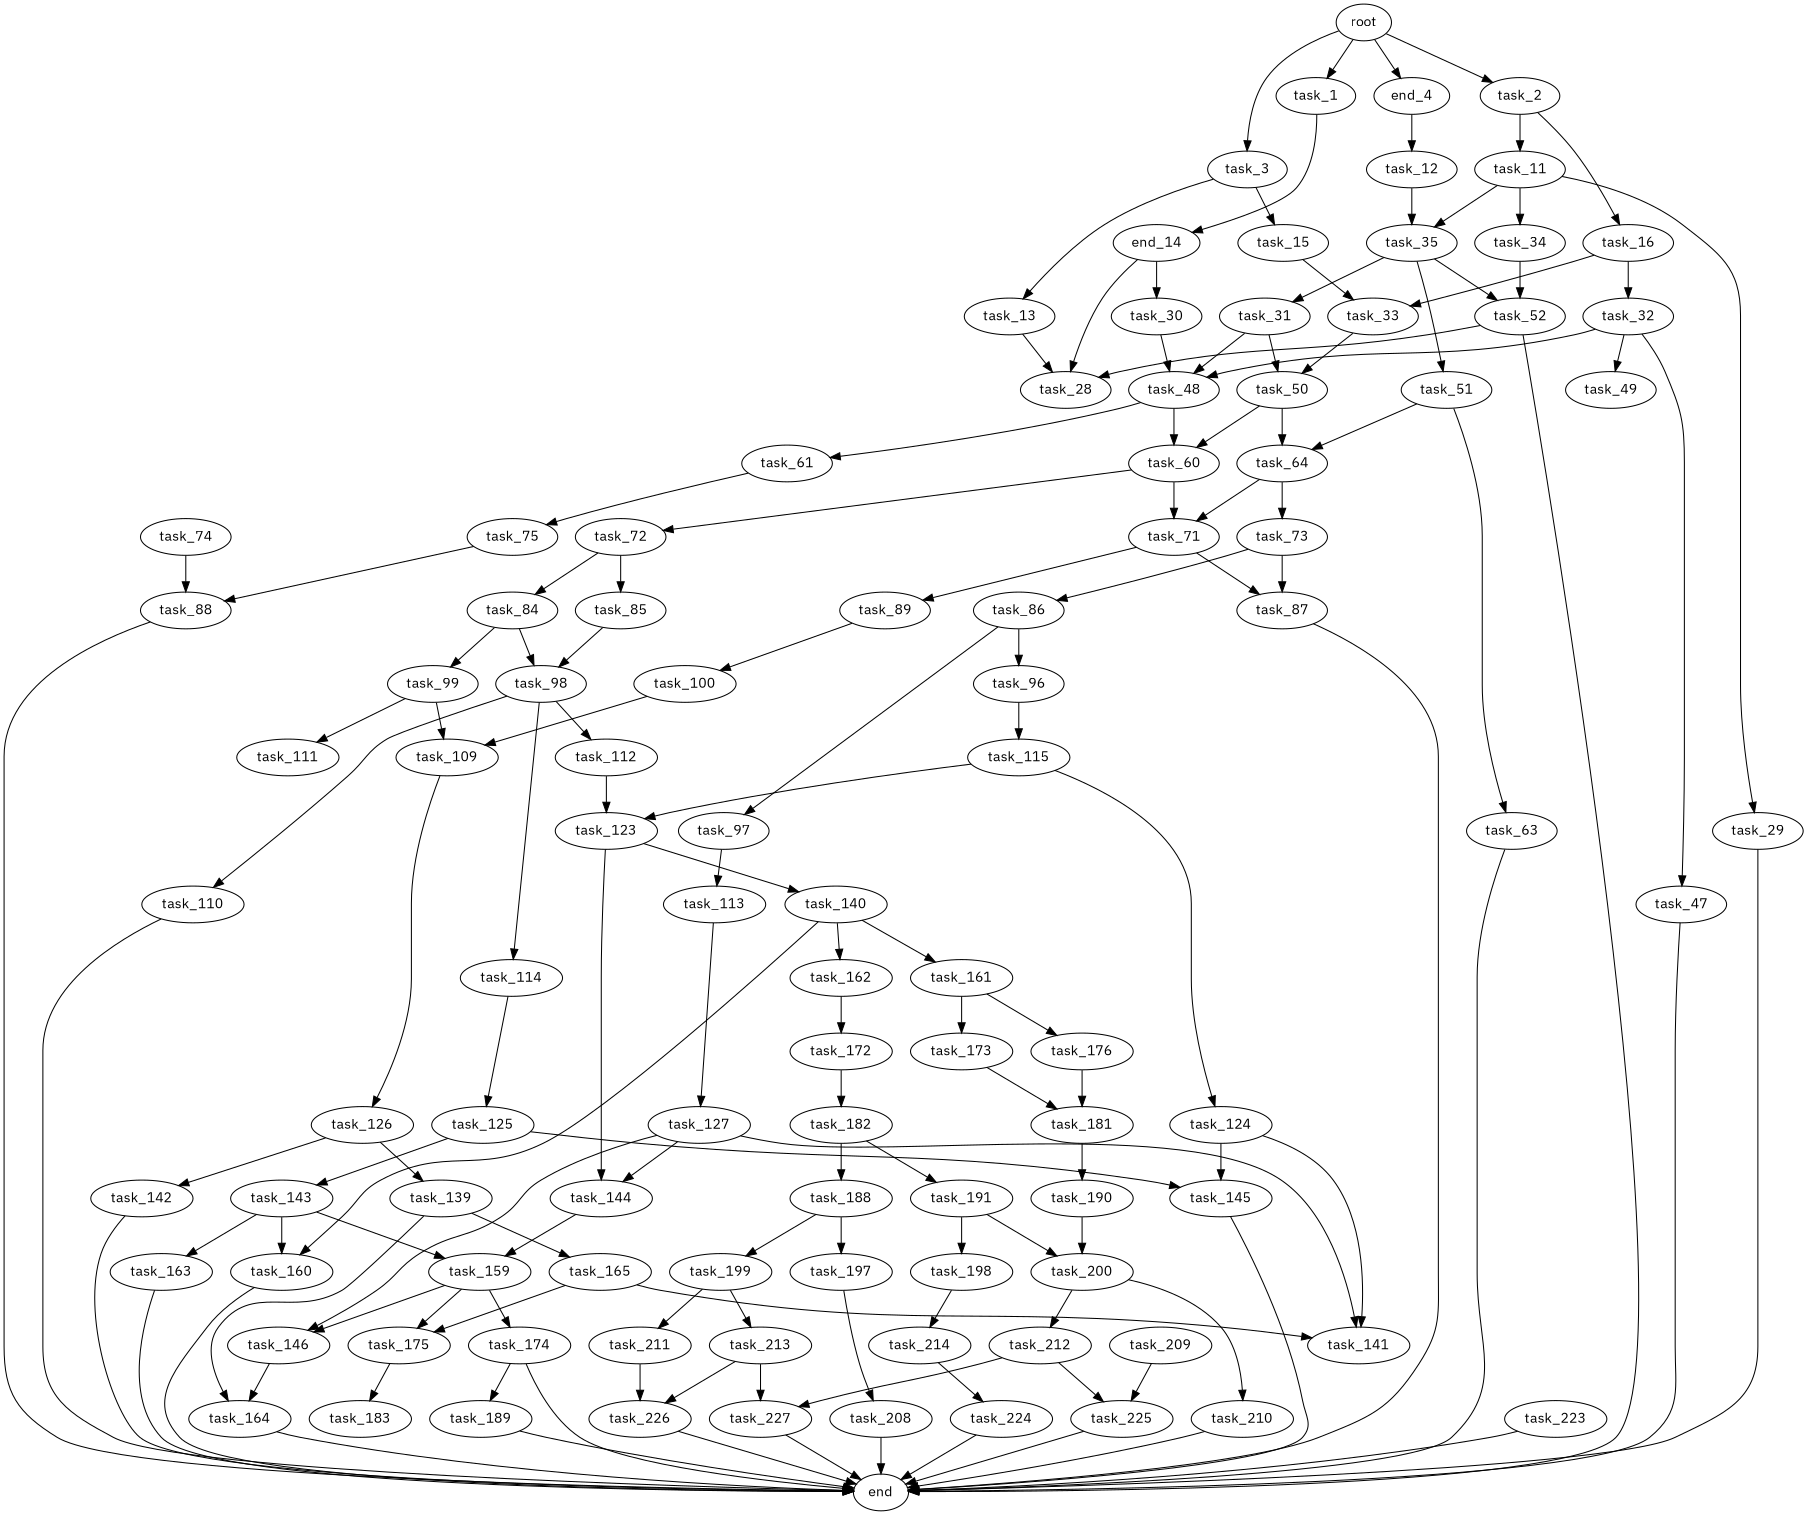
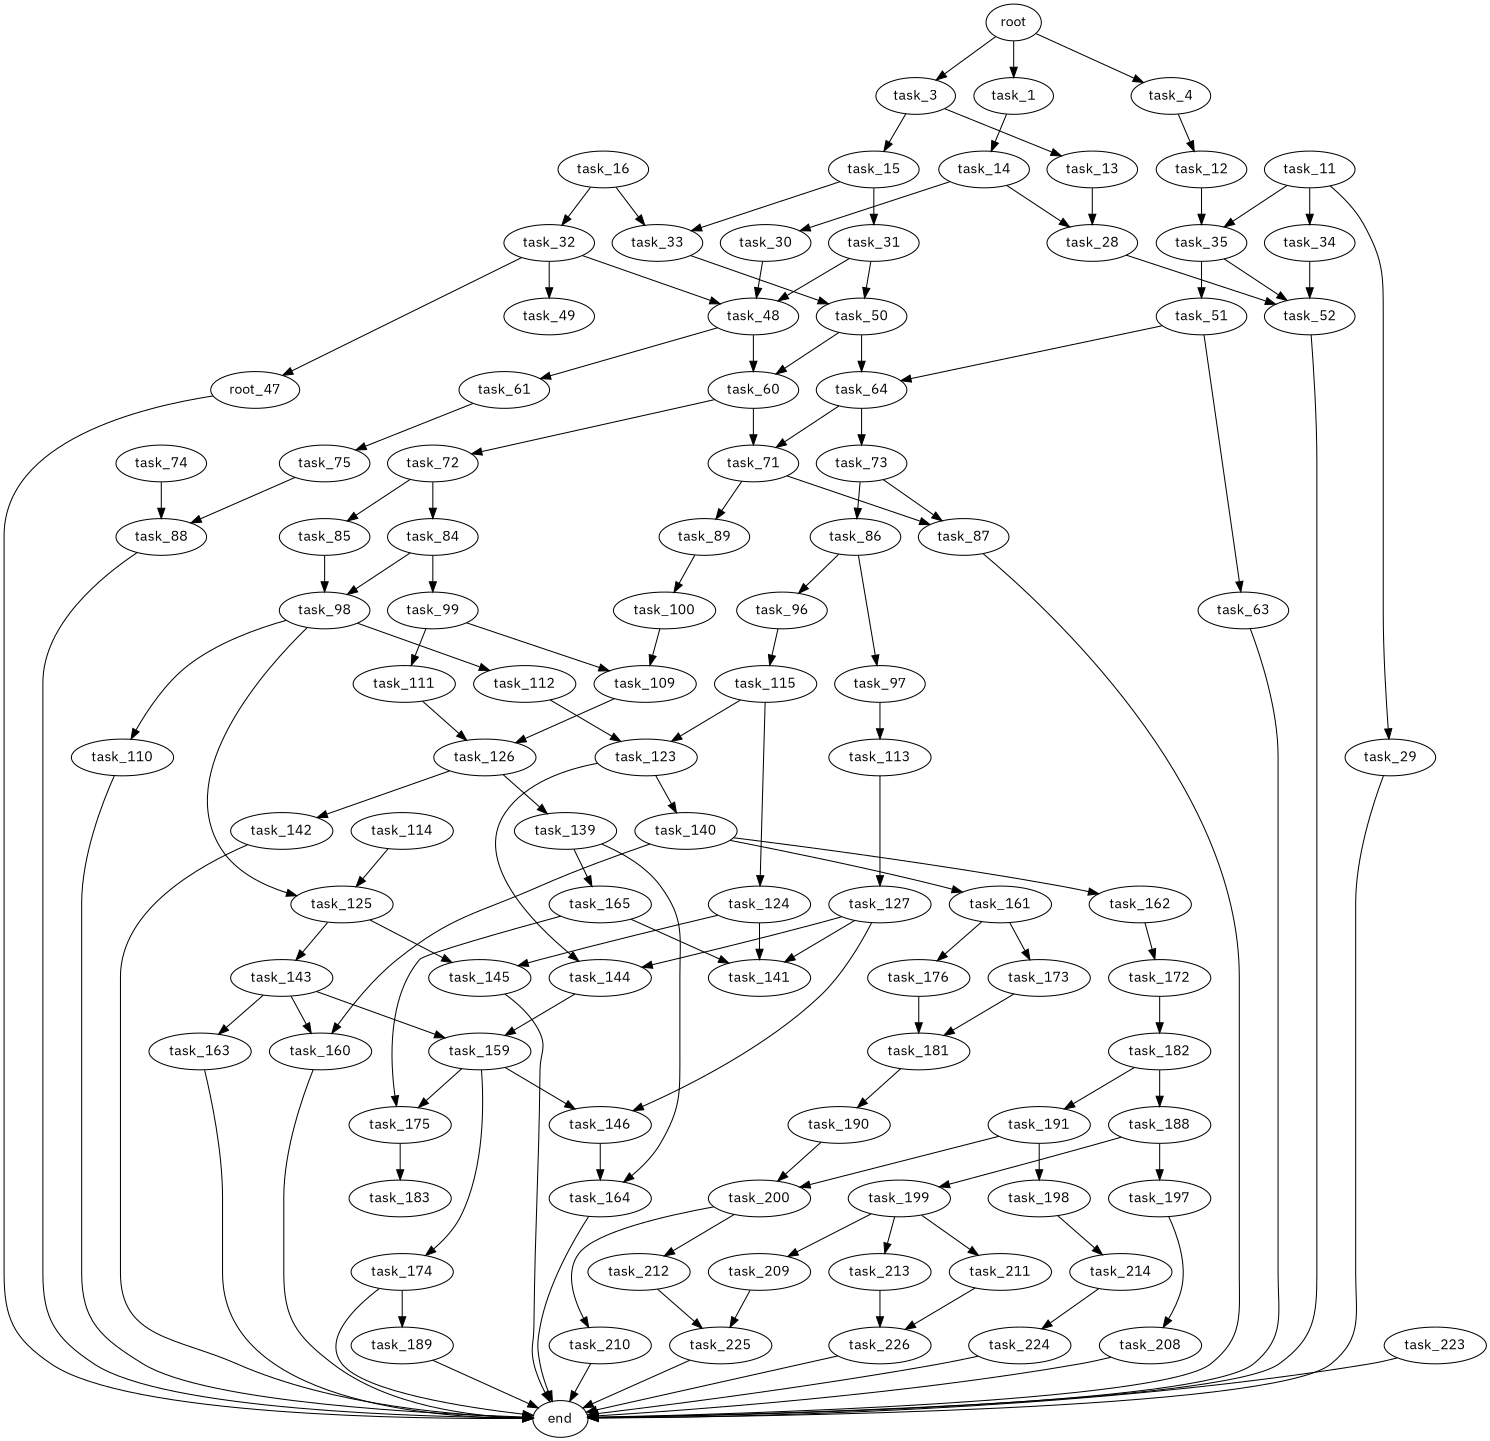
node "end_4": label "end_4" -> "task_4"
node "task_2": removed
node "end_14": label "end_14" -> "task_14"
edge "task_35" -> "task_31": now "task_15" -> "task_31"
edge "task_52" -> "task_28": reversed
edge "task_111" -> "task_126": added
edge "task_98" -> "task_114": now "task_98" -> "task_125"
node "task_47": label "task_47" -> "root_47"
edge "task_199" -> "task_209": added
node "task_227": removed
